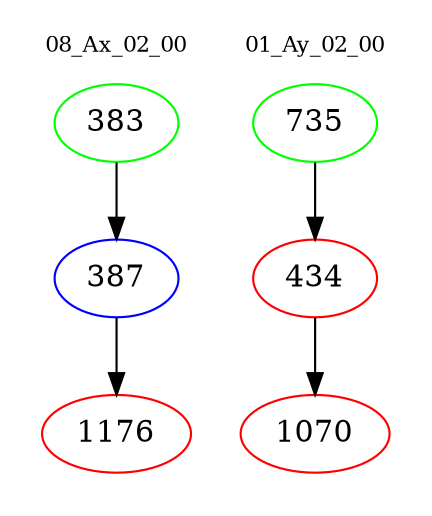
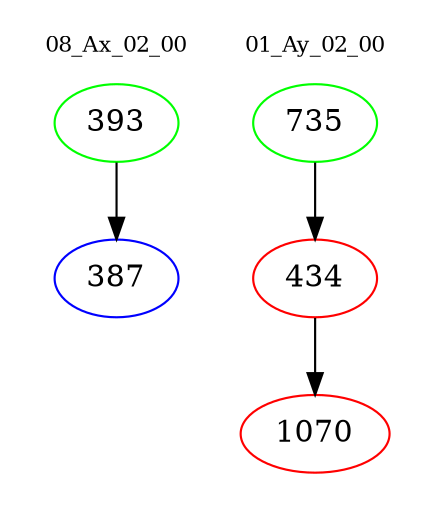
node "383": label "383" -> "393"
node "1176": removed
